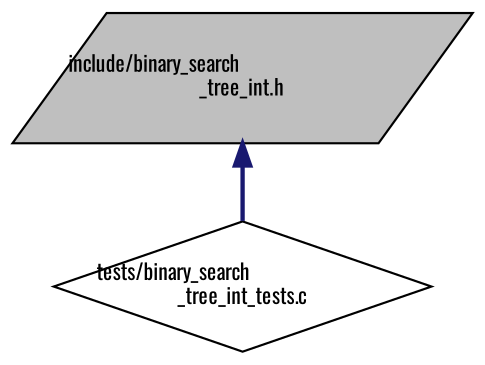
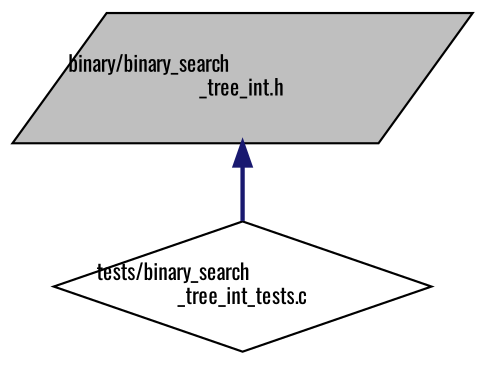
node "include/binary_search _tree_int.h": label "include/binary_search _tree_int.h" -> "binary/binary_search _tree_int.h"
